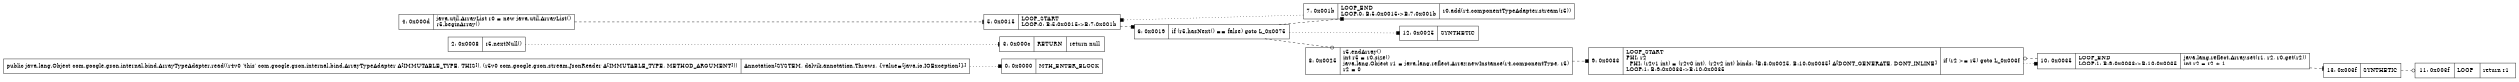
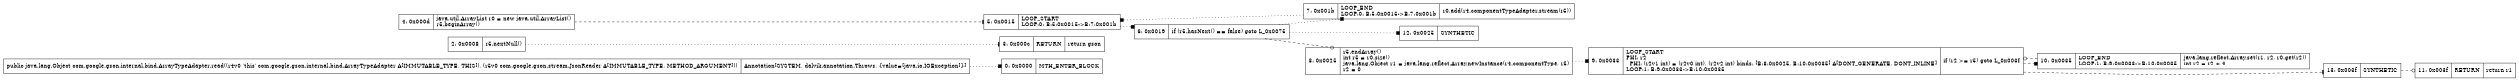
edge "6: 0x0019" -> "7: 0x001b": style dashed -> dotted
edge "5: 0x0015" -> "6: 0x0019": style dashed -> dotted
node "3: 0x000c": text "return null" -> "return gson"
edge "8: 0x0025" -> "9: 0x0033": style dashed -> dotted
edge "9: 0x0033" -> "10: 0x0035": style dotted -> dashed
node "10: 0x0035": text "int r2 = r2 + 1" -> "int r2 = r2 + 4"
edge "10: 0x0035" -> "13: 0x003f": now "9: 0x0033" -> "13: 0x003f"
node "11: 0x003f": text "LOOP" -> "RETURN"
